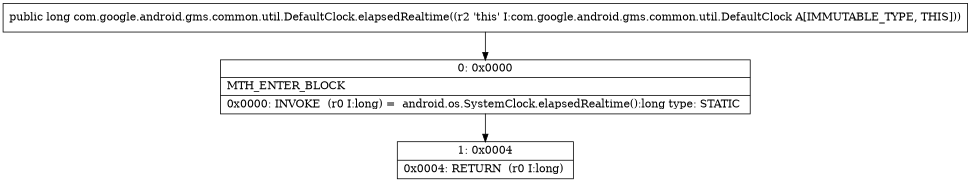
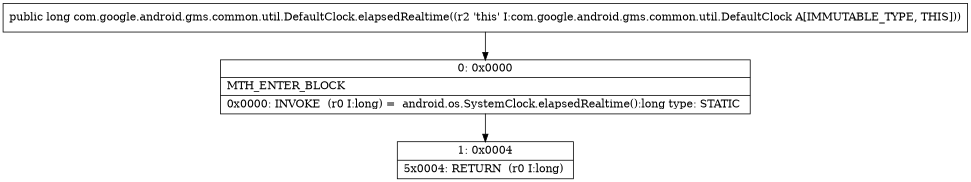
node "1: 0x0004": text "0x0004: RETURN  (r0 I:long)" -> "5x0004: RETURN  (r0 I:long)"
